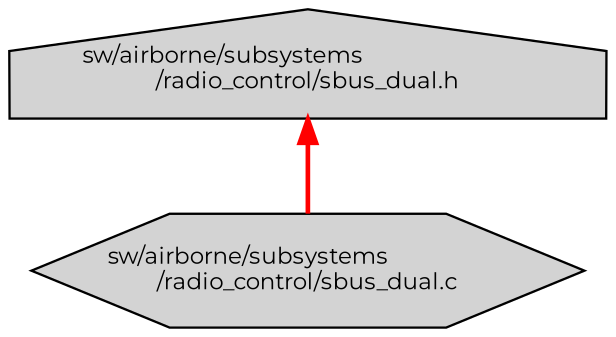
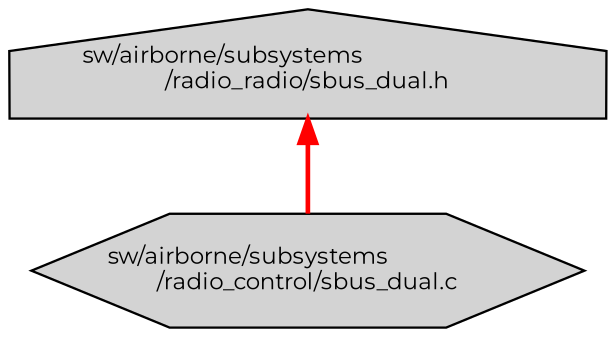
node "sw/airborne/subsystems /radio_control/sbus_dual.h": label "sw/airborne/subsystems /radio_control/sbus_dual.h" -> "sw/airborne/subsystems /radio_radio/sbus_dual.h"
